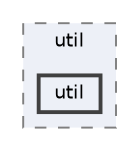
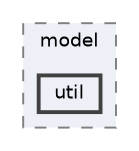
cluster "util": label "util" -> "model"
